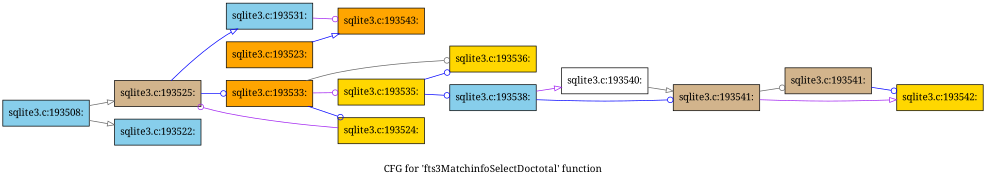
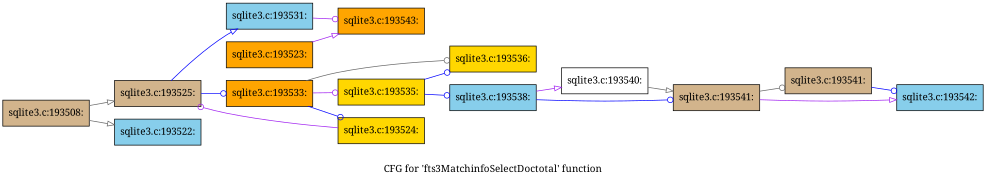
edge "sqlite3.c:193523:" -> "sqlite3.c:193543:": color blue -> purple
node "sqlite3.c:193542:": fillcolor gold -> skyblue
node "sqlite3.c:193508:": fillcolor skyblue -> tan
